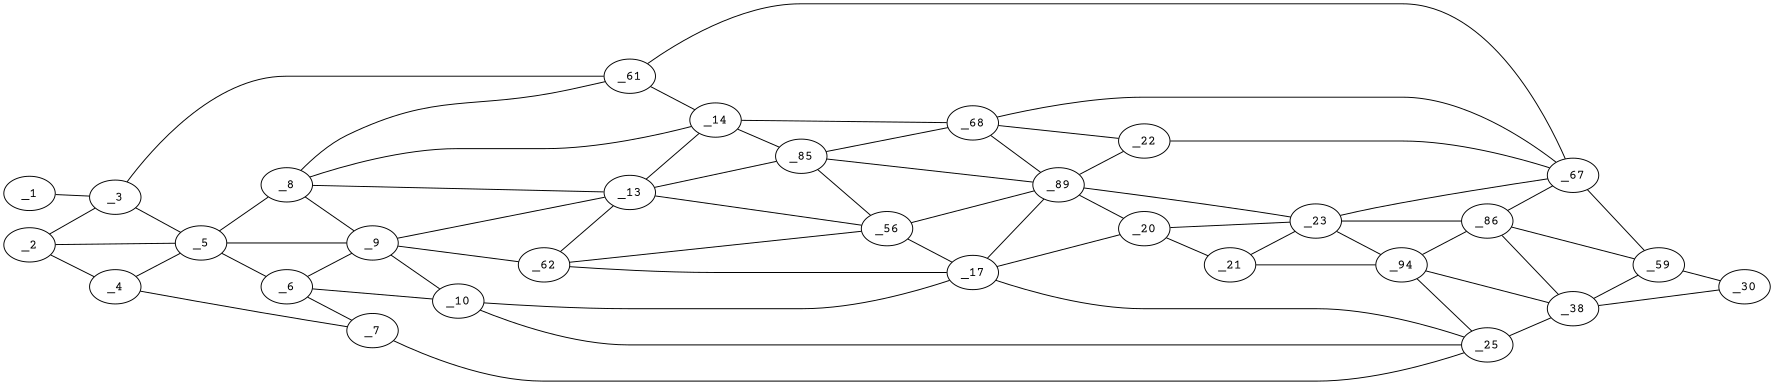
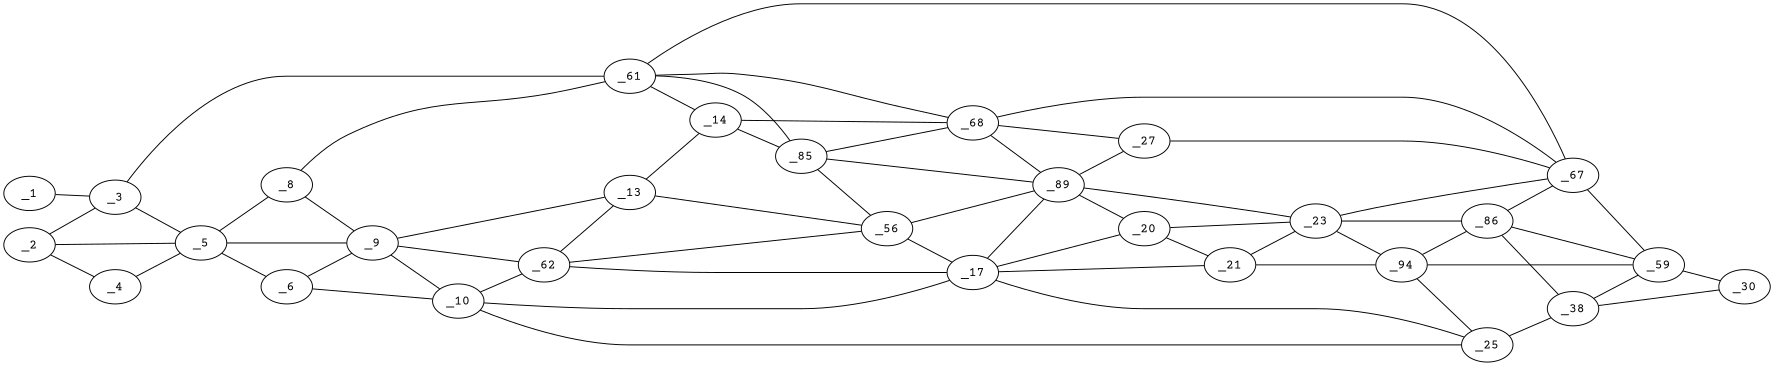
edge "_61" -- "_68": added
node "_22": label "_22" -> "_27"
edge "_14" -- "_8": removed
edge "_85" -- "_13": now "_85" -- "_61"
edge "_8" -- "_13": removed
edge "_21" -- "_17": added
edge "_62" -- "_10": added
edge "_94" -- "_38": now "_94" -- "_59"
node "_7": removed
